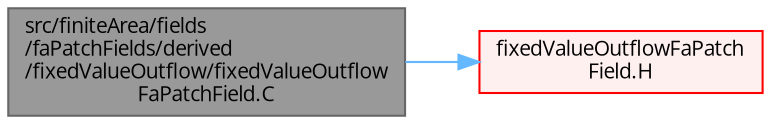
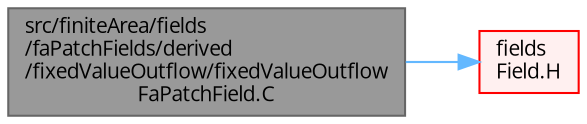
node "fixedValueOutflowFaPatch Field.H": label "fixedValueOutflowFaPatch Field.H" -> "fields Field.H"
